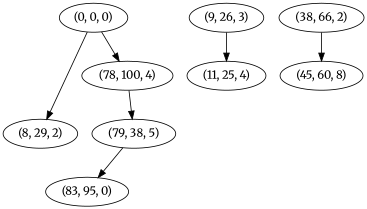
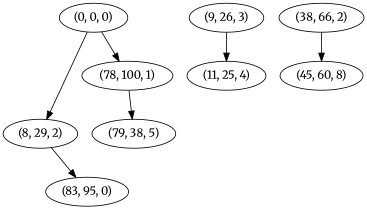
node "(78, 100, 4)": label "(78, 100, 4)" -> "(78, 100, 1)"
edge "(79, 38, 5)" -> "(83, 95, 0)": now "(8, 29, 2)" -> "(83, 95, 0)"
